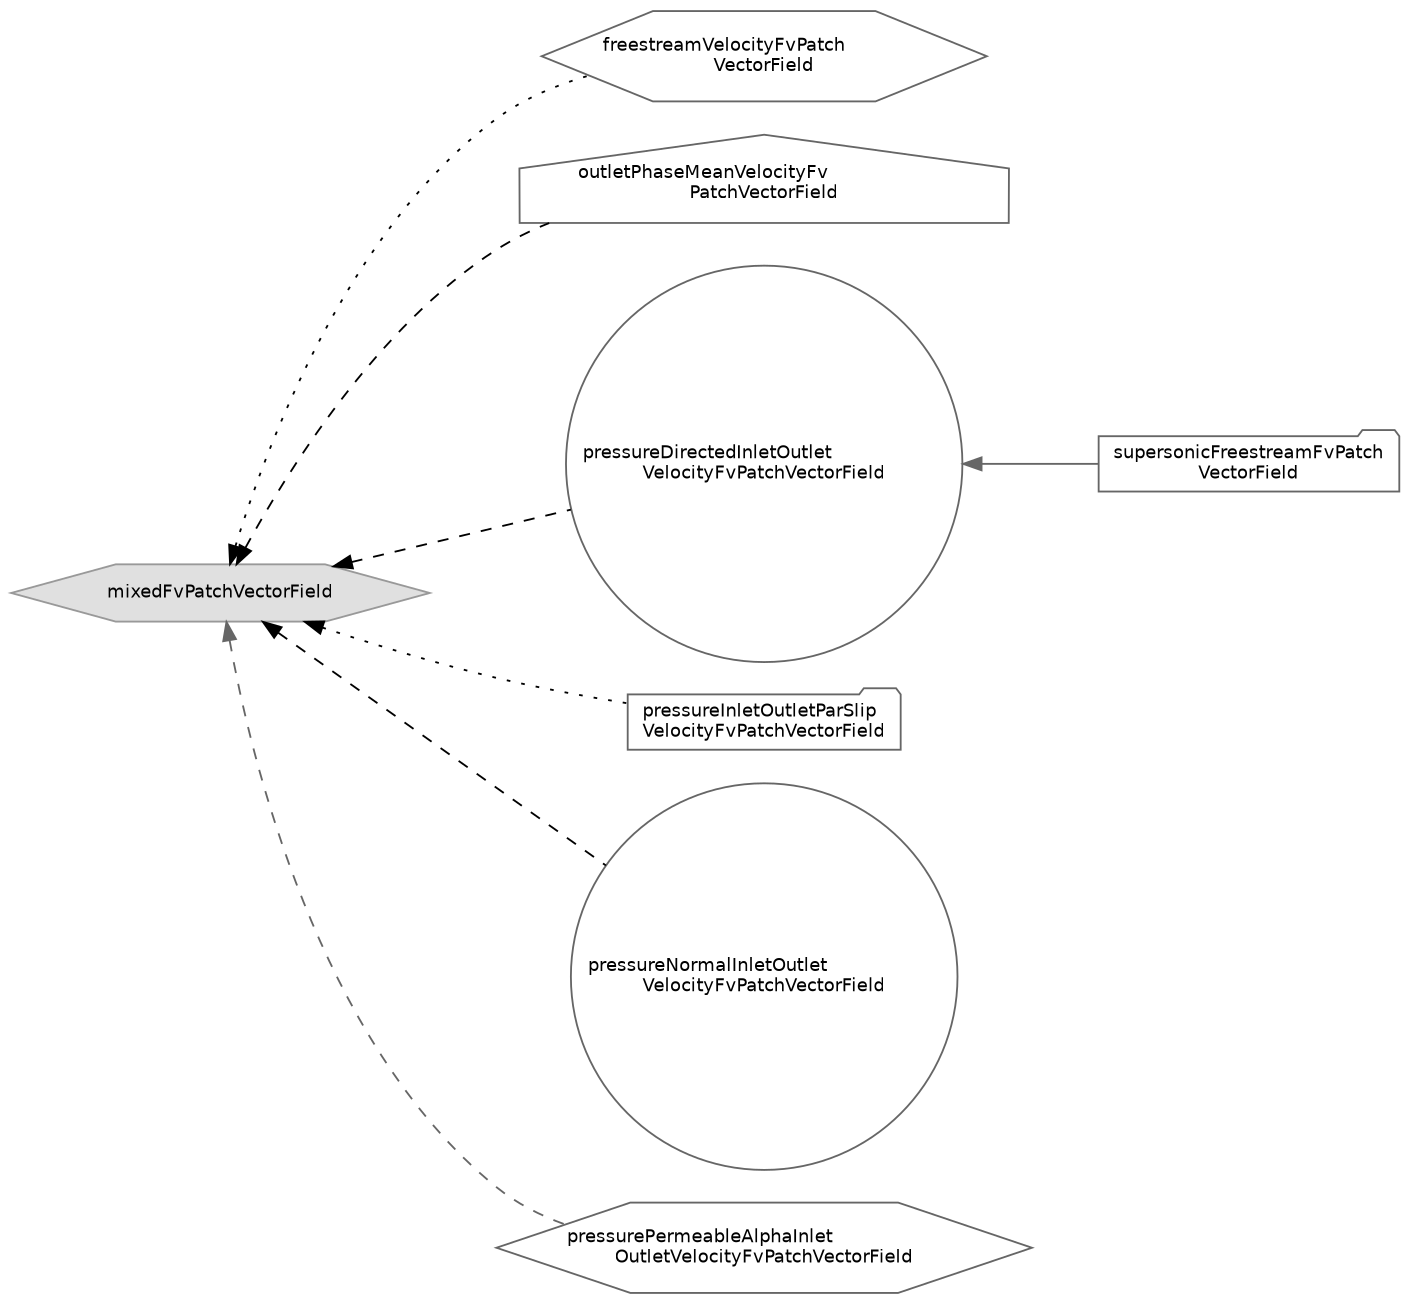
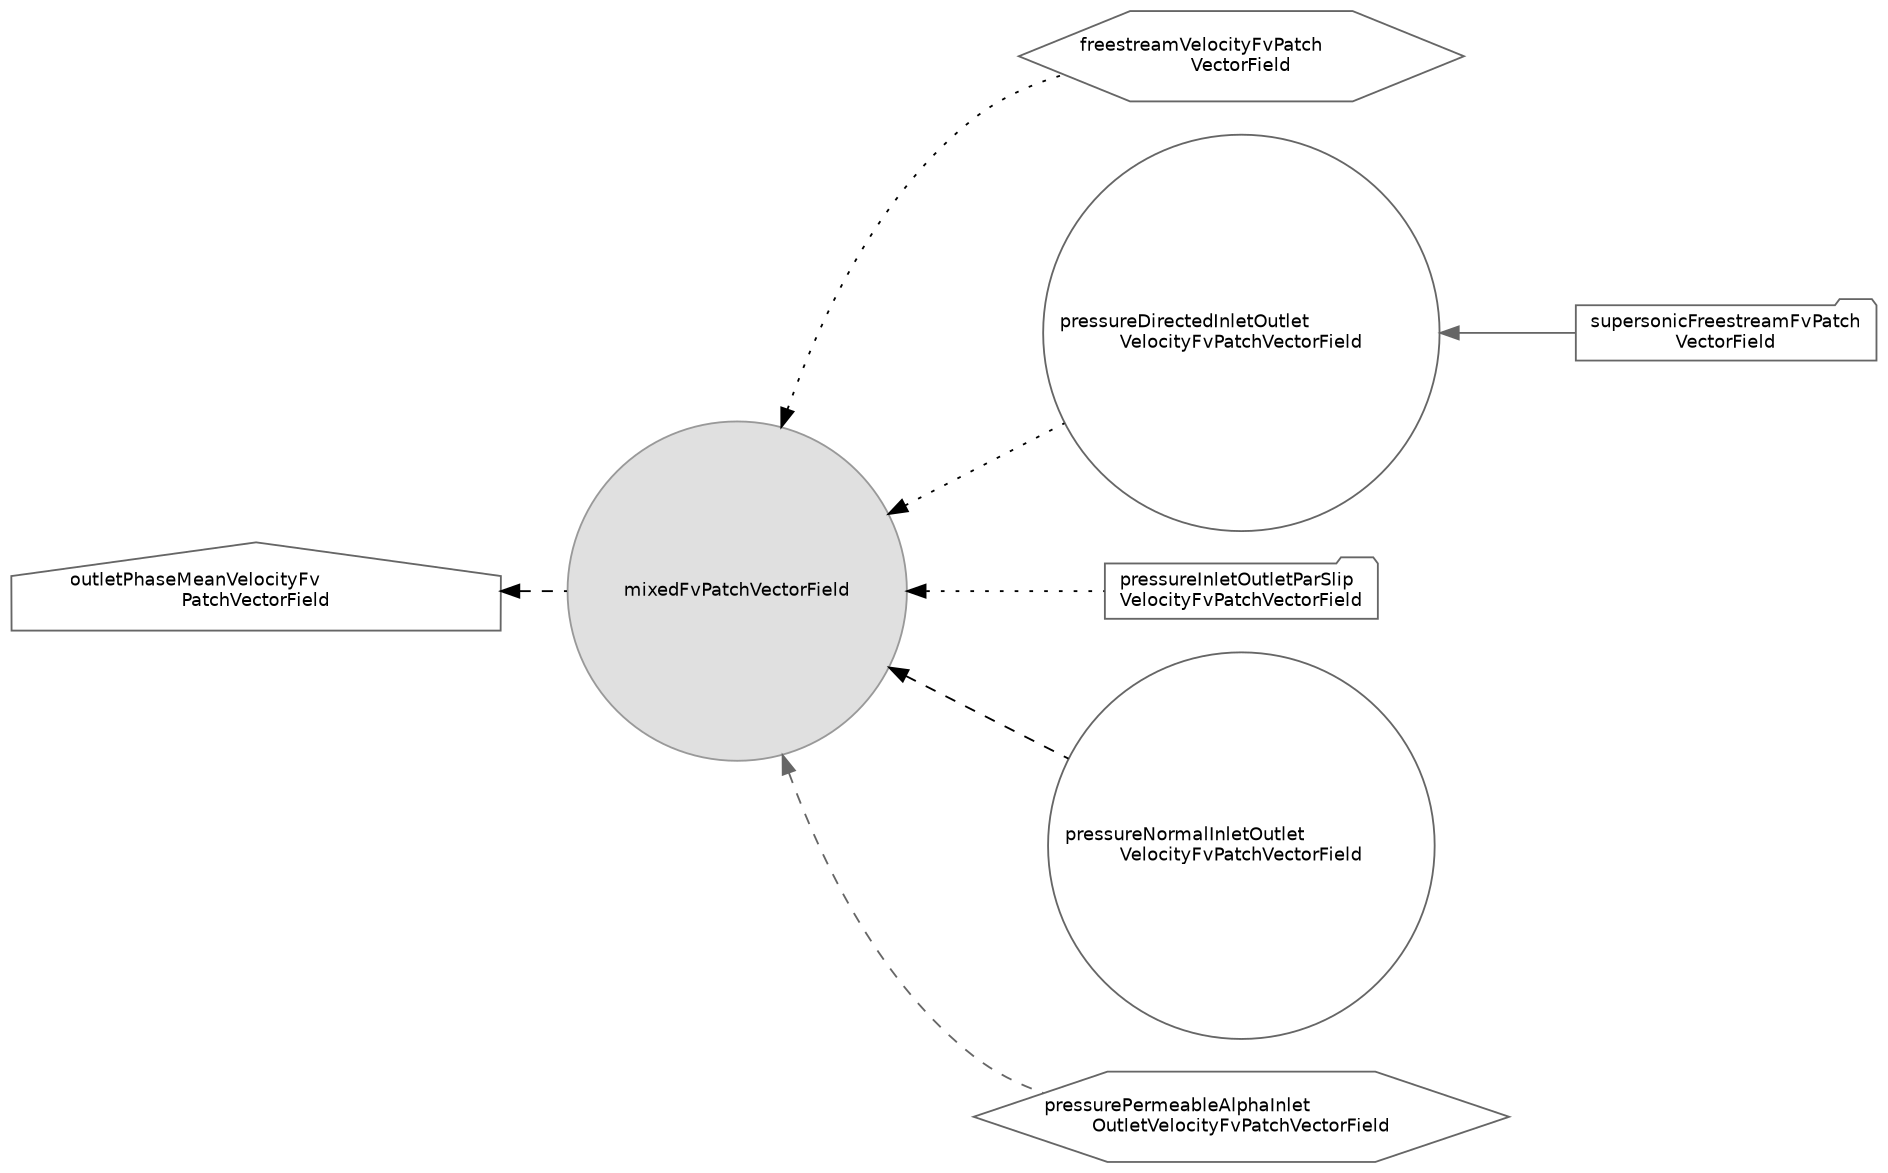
edge "outletPhaseMeanVelocityFv PatchVectorField" -> "mixedFvPatchVectorField": reversed
edge "pressureDirectedInletOutlet VelocityFvPatchVectorField" -> "mixedFvPatchVectorField": style dashed -> dotted
node "mixedFvPatchVectorField": shape hexagon -> circle
